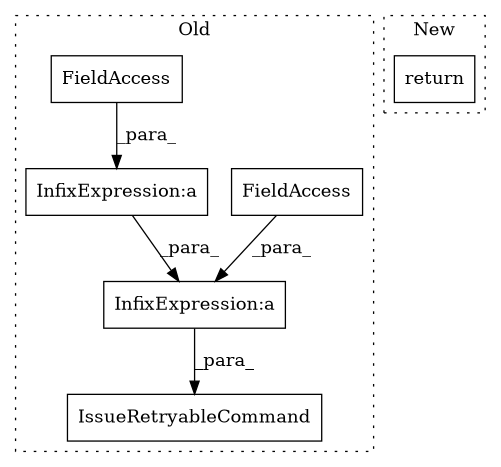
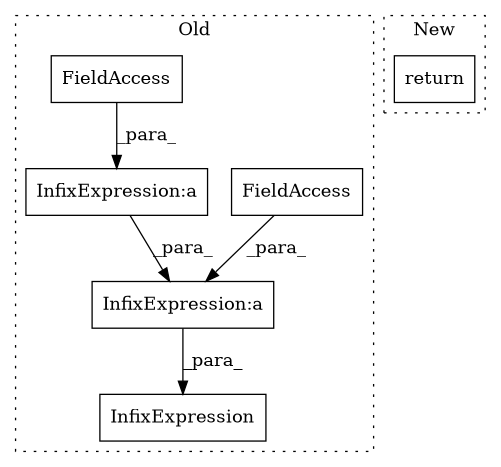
node "IssueRetryableCommand": label "IssueRetryableCommand" -> "InfixExpression"
